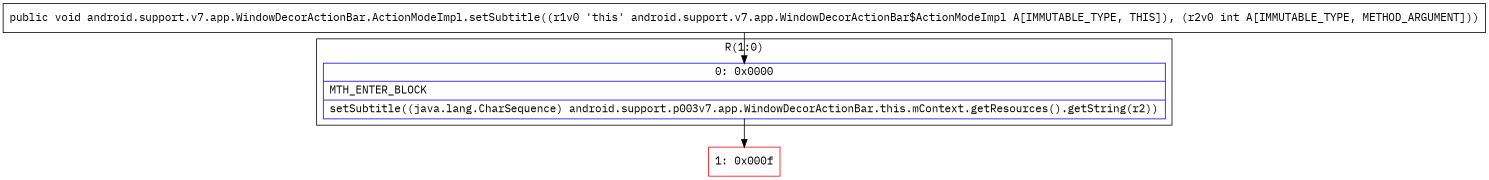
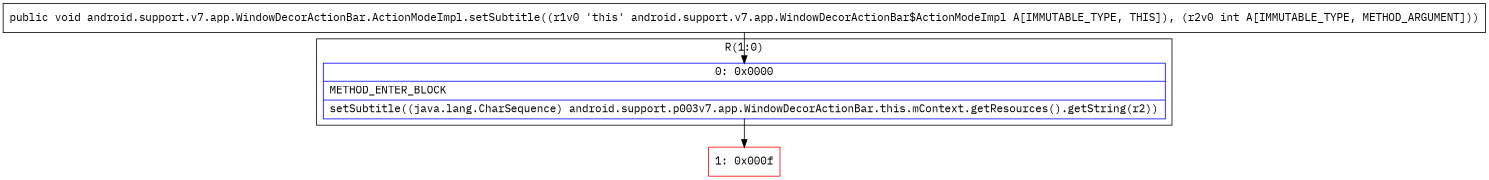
node "0: 0x0000": text "MTH_ENTER_BLOCK" -> "METHOD_ENTER_BLOCK"
